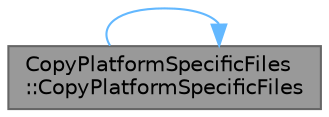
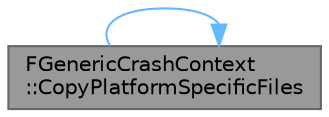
node "CopyPlatformSpecificFiles ::CopyPlatformSpecificFiles": label "CopyPlatformSpecificFiles ::CopyPlatformSpecificFiles" -> "FGenericCrashContext ::CopyPlatformSpecificFiles"
